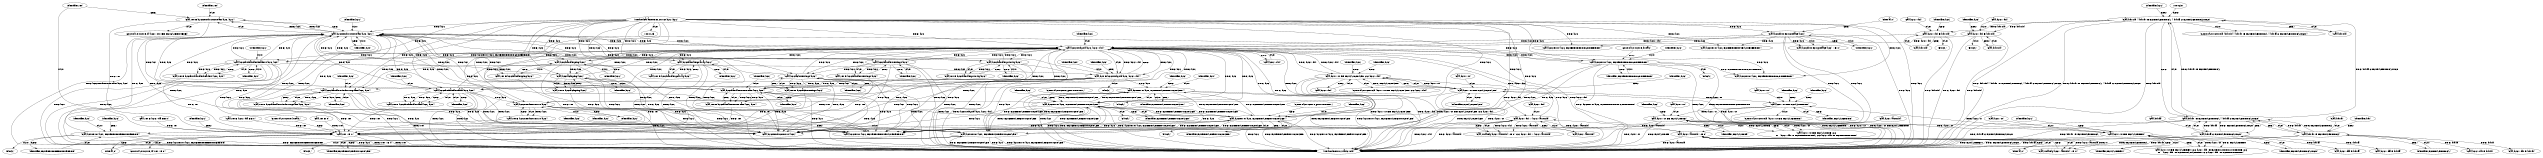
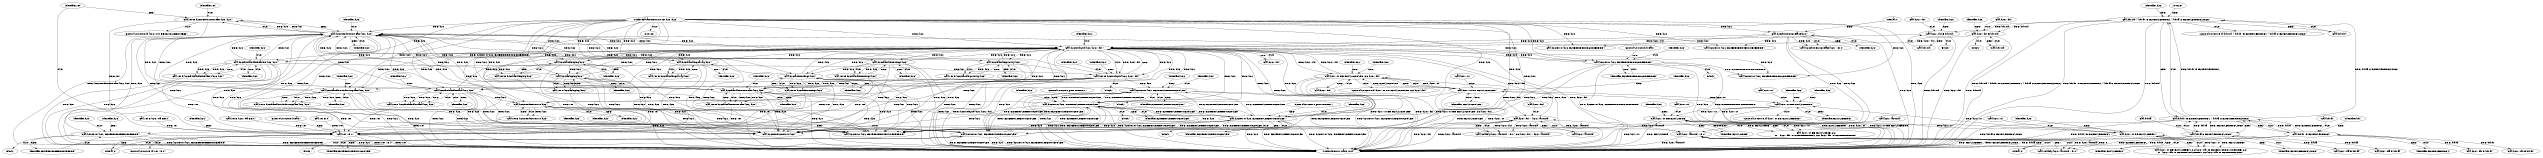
edge "(Identifier,H2_SS_IDLE)" -> "(Call,h2s->st == H2_SS_IDLE)": label "AST: " -> "PROTOCOL: "
